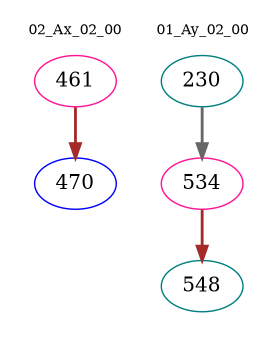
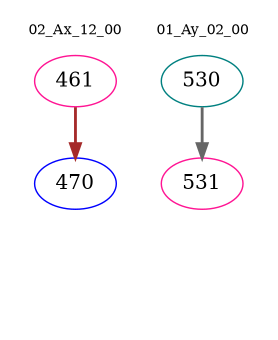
cluster "02_Ax_02_00": label "02_Ax_02_00" -> "02_Ax_12_00"
node "230": label "230" -> "530"
node "534": label "534" -> "531"
node "548": removed
